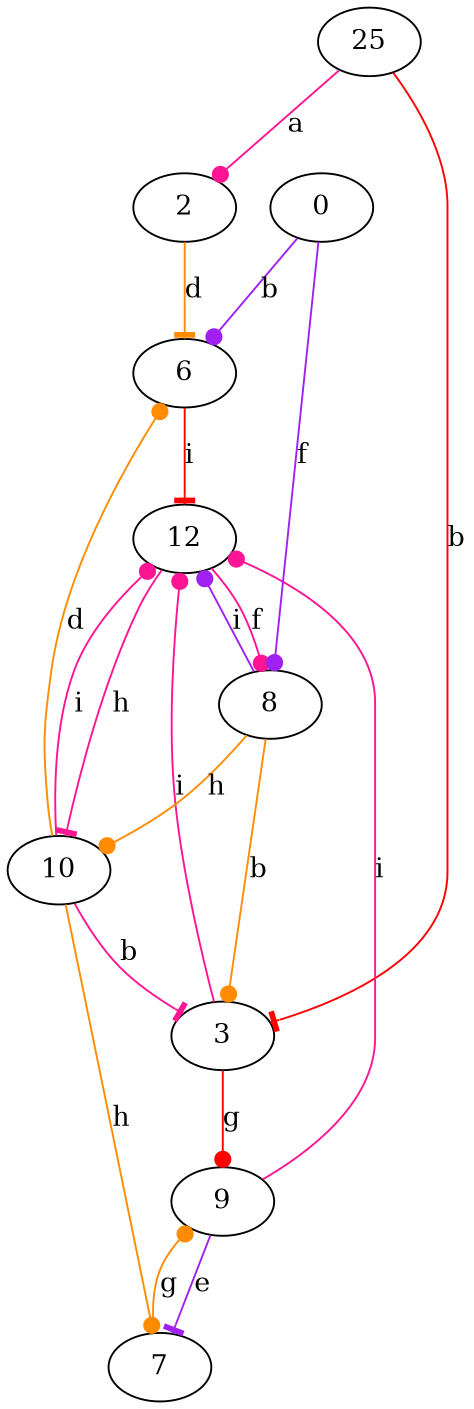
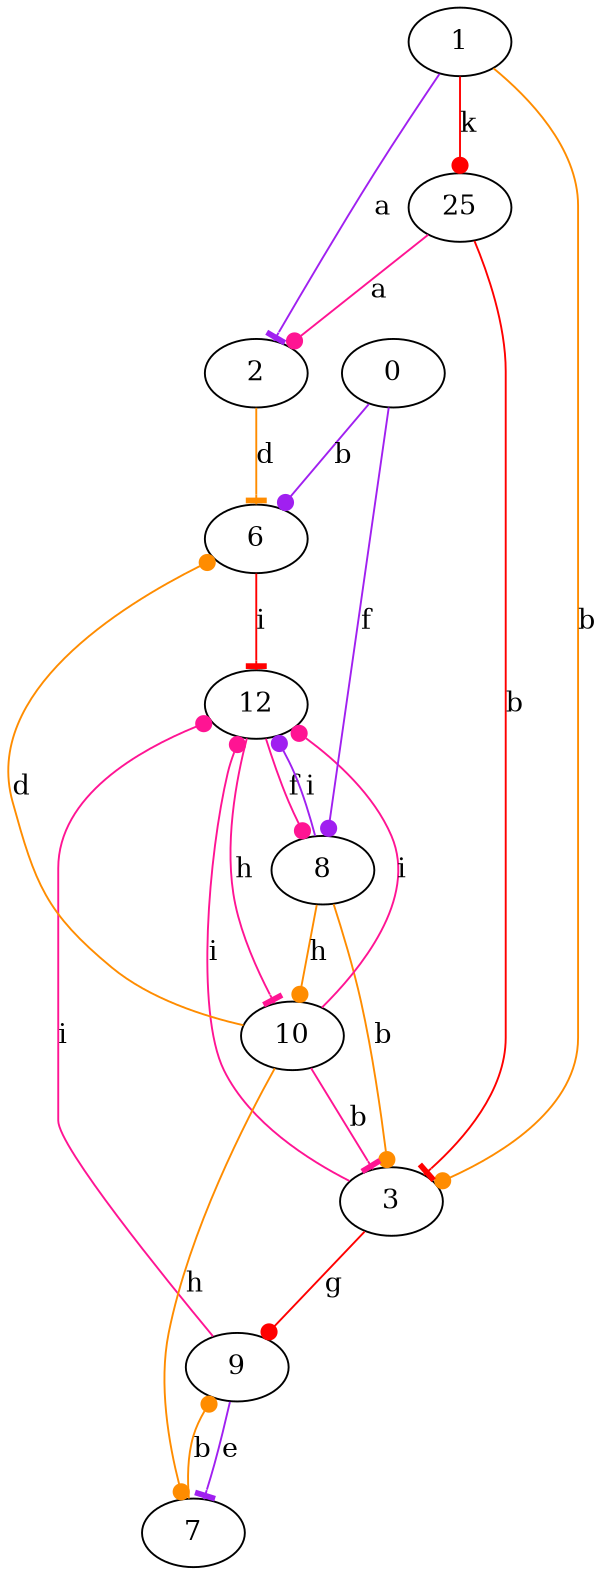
node "1": added
edge "7" -> "9": label "g" -> "b"
